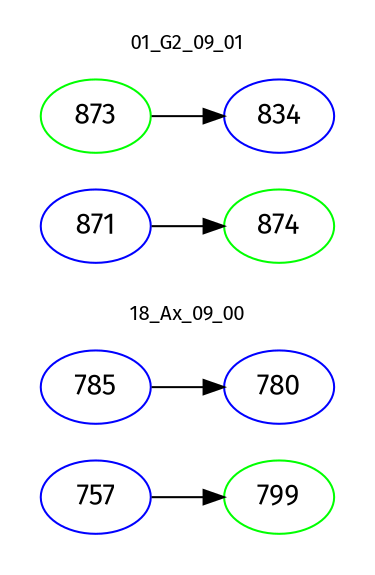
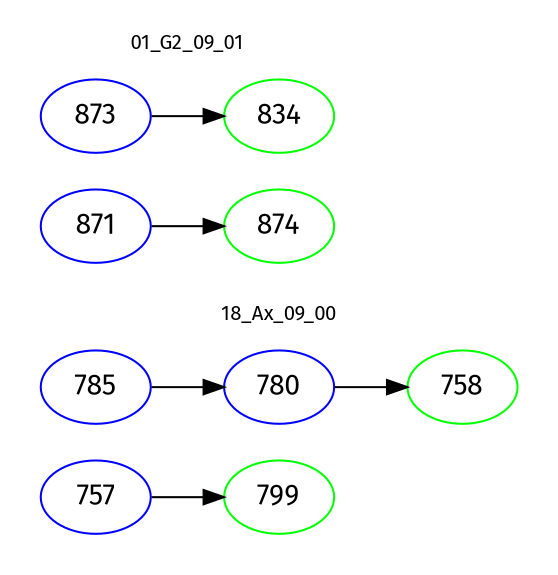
node "873": color green -> blue
node "834": color blue -> green
node "758": added
